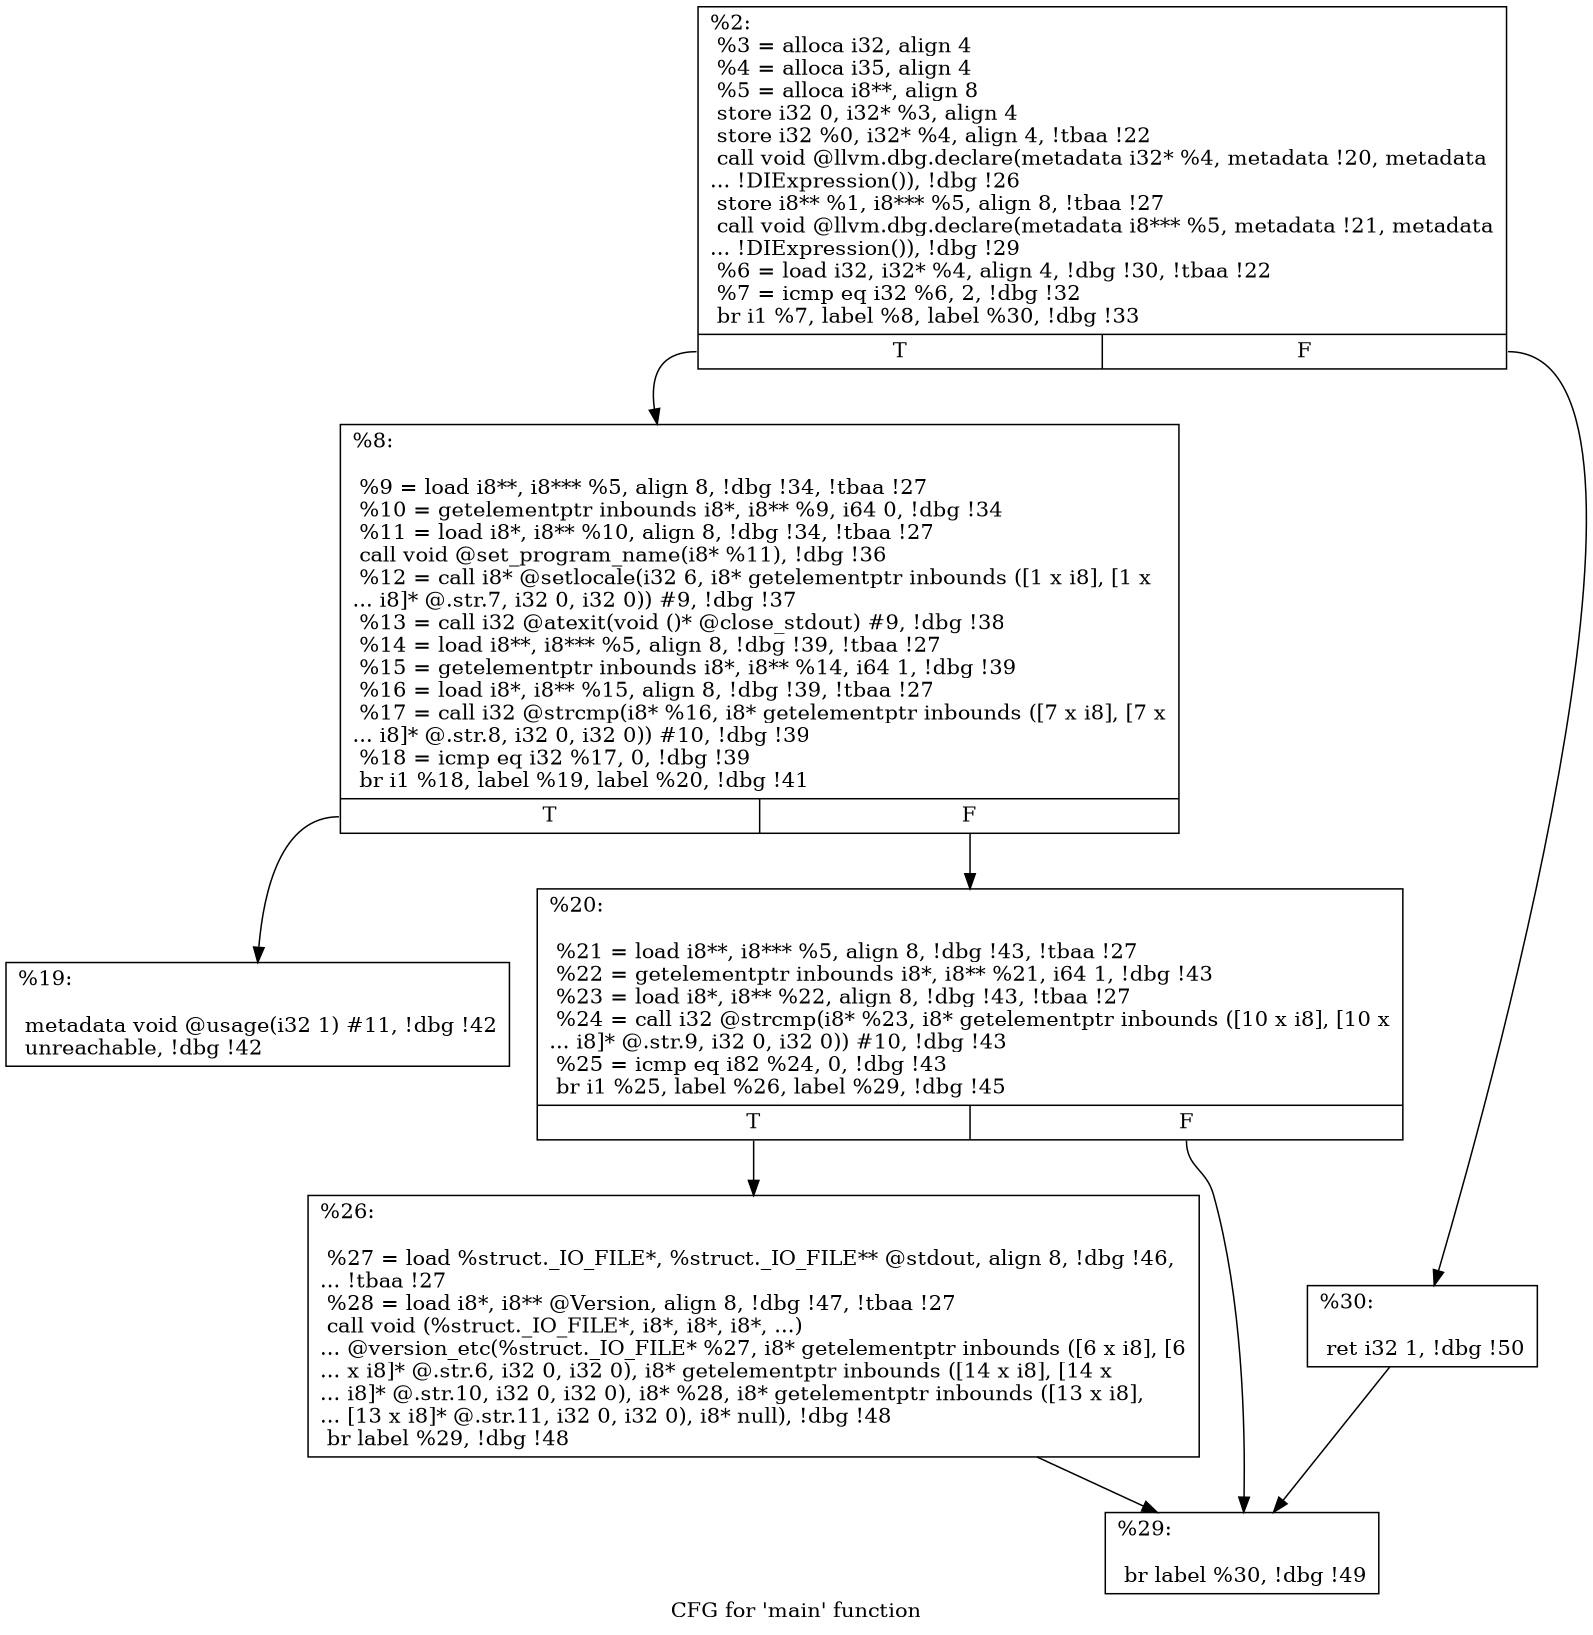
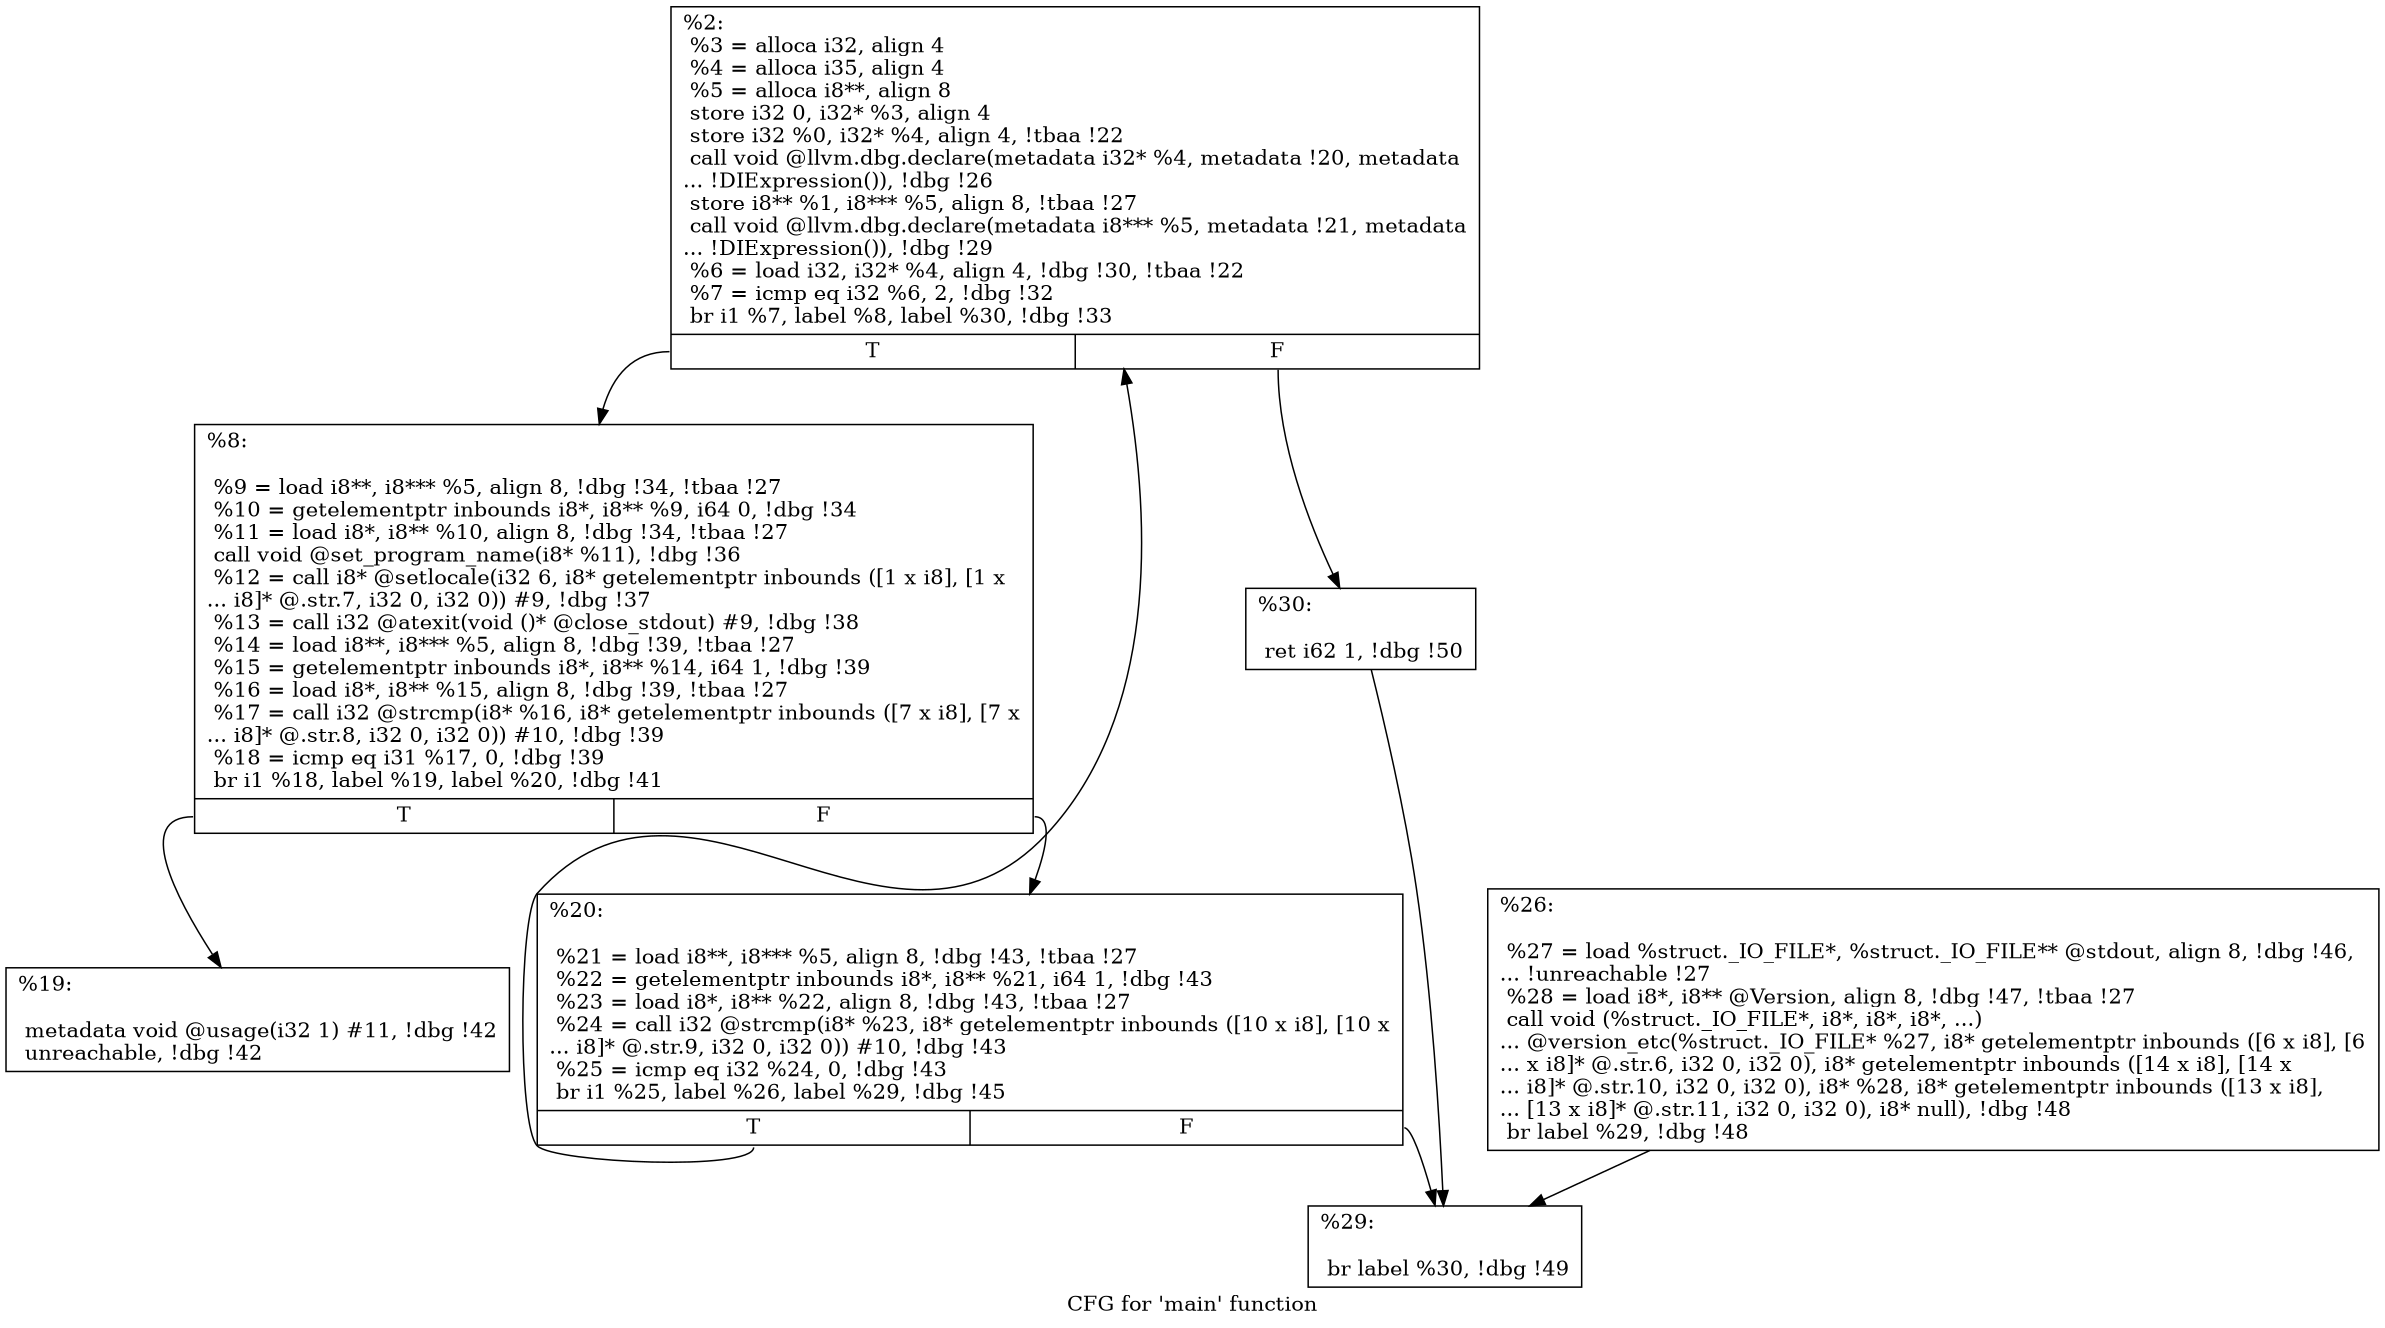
node "%8:": text "%18 = icmp eq i32 %17, 0, !dbg !39" -> "%18 = icmp eq i31 %17, 0, !dbg !39"
node "%20:": text "%25 = icmp eq i82 %24, 0, !dbg !43" -> "%25 = icmp eq i32 %24, 0, !dbg !43"
edge "%20:" -> "%26:": now "%20:" -> "%2:"
node "%26:": text "... !tbaa !27" -> "... !unreachable !27"
node "%30:": text "ret i32 1, !dbg !50" -> "ret i62 1, !dbg !50"
